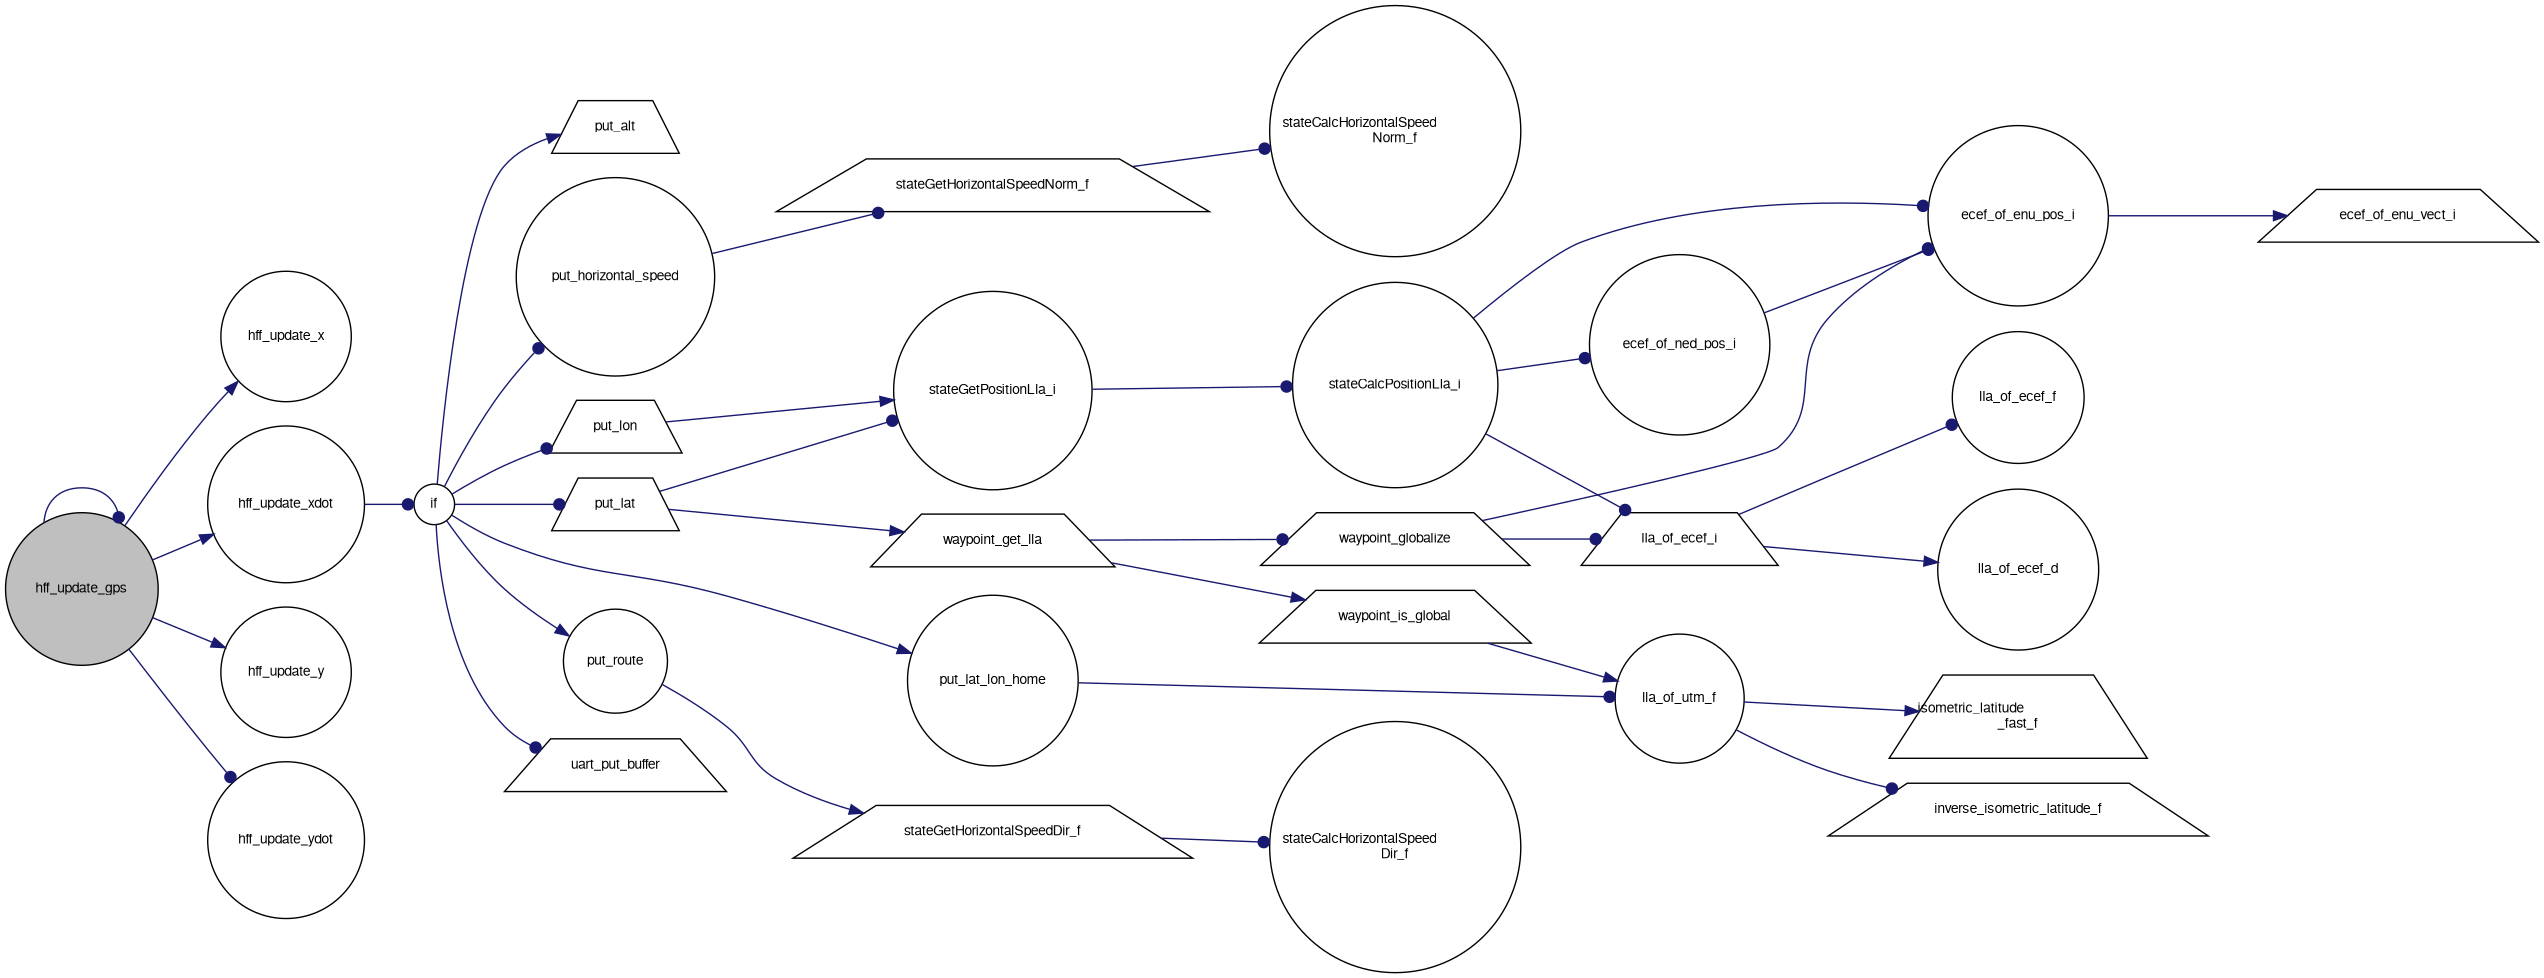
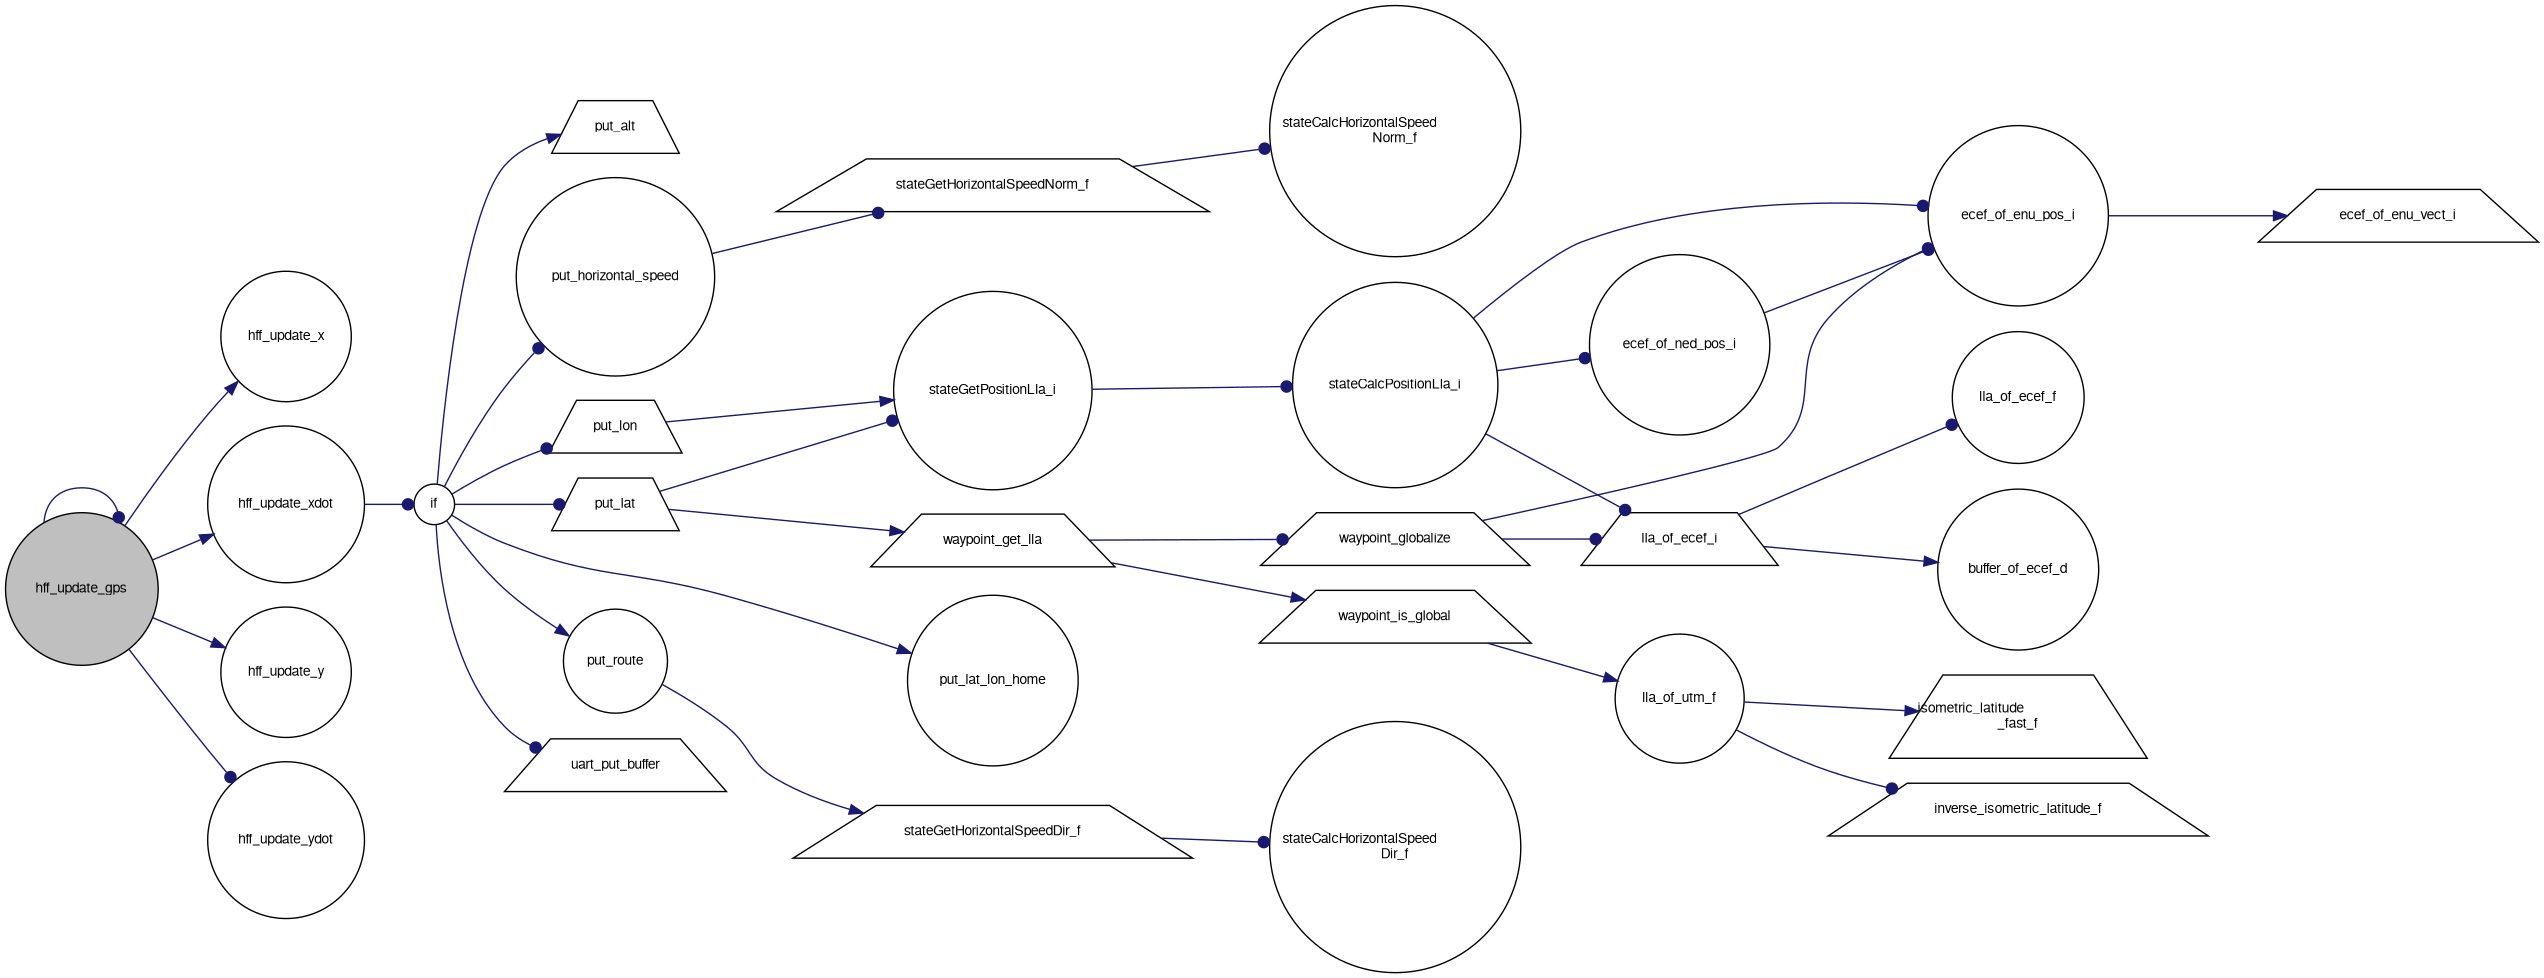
node "lla_of_ecef_d": label "lla_of_ecef_d" -> "buffer_of_ecef_d"
edge "put_lat_lon_home" -> "lla_of_utm_f": removed
